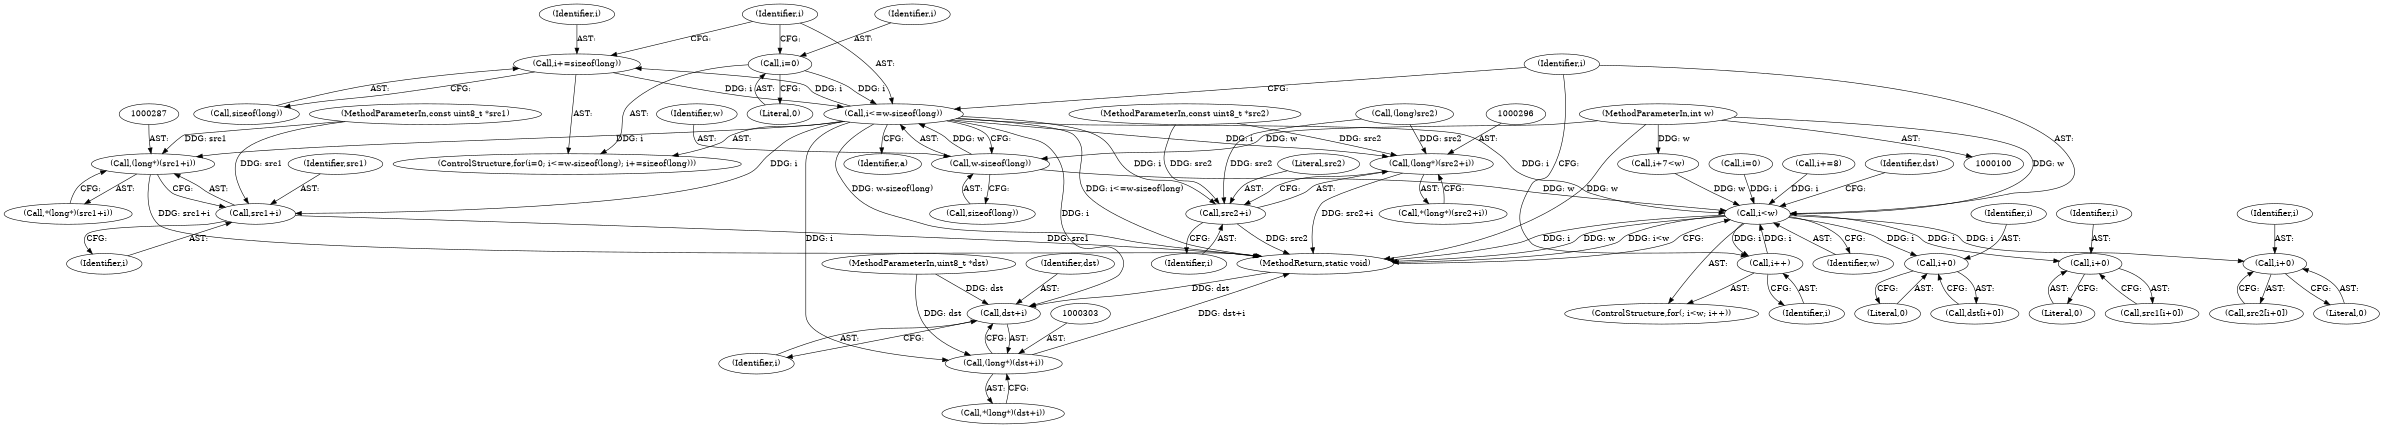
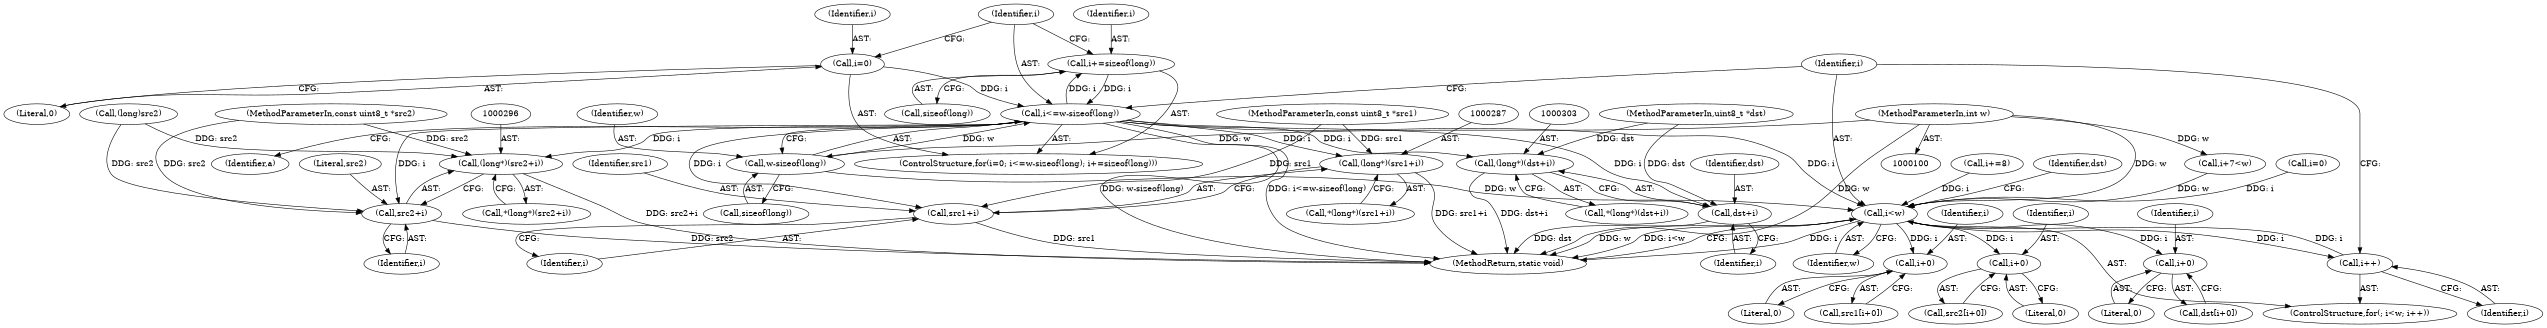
edge "(MethodReturn,static void)" -> "(Call,dst+i)": reversed
